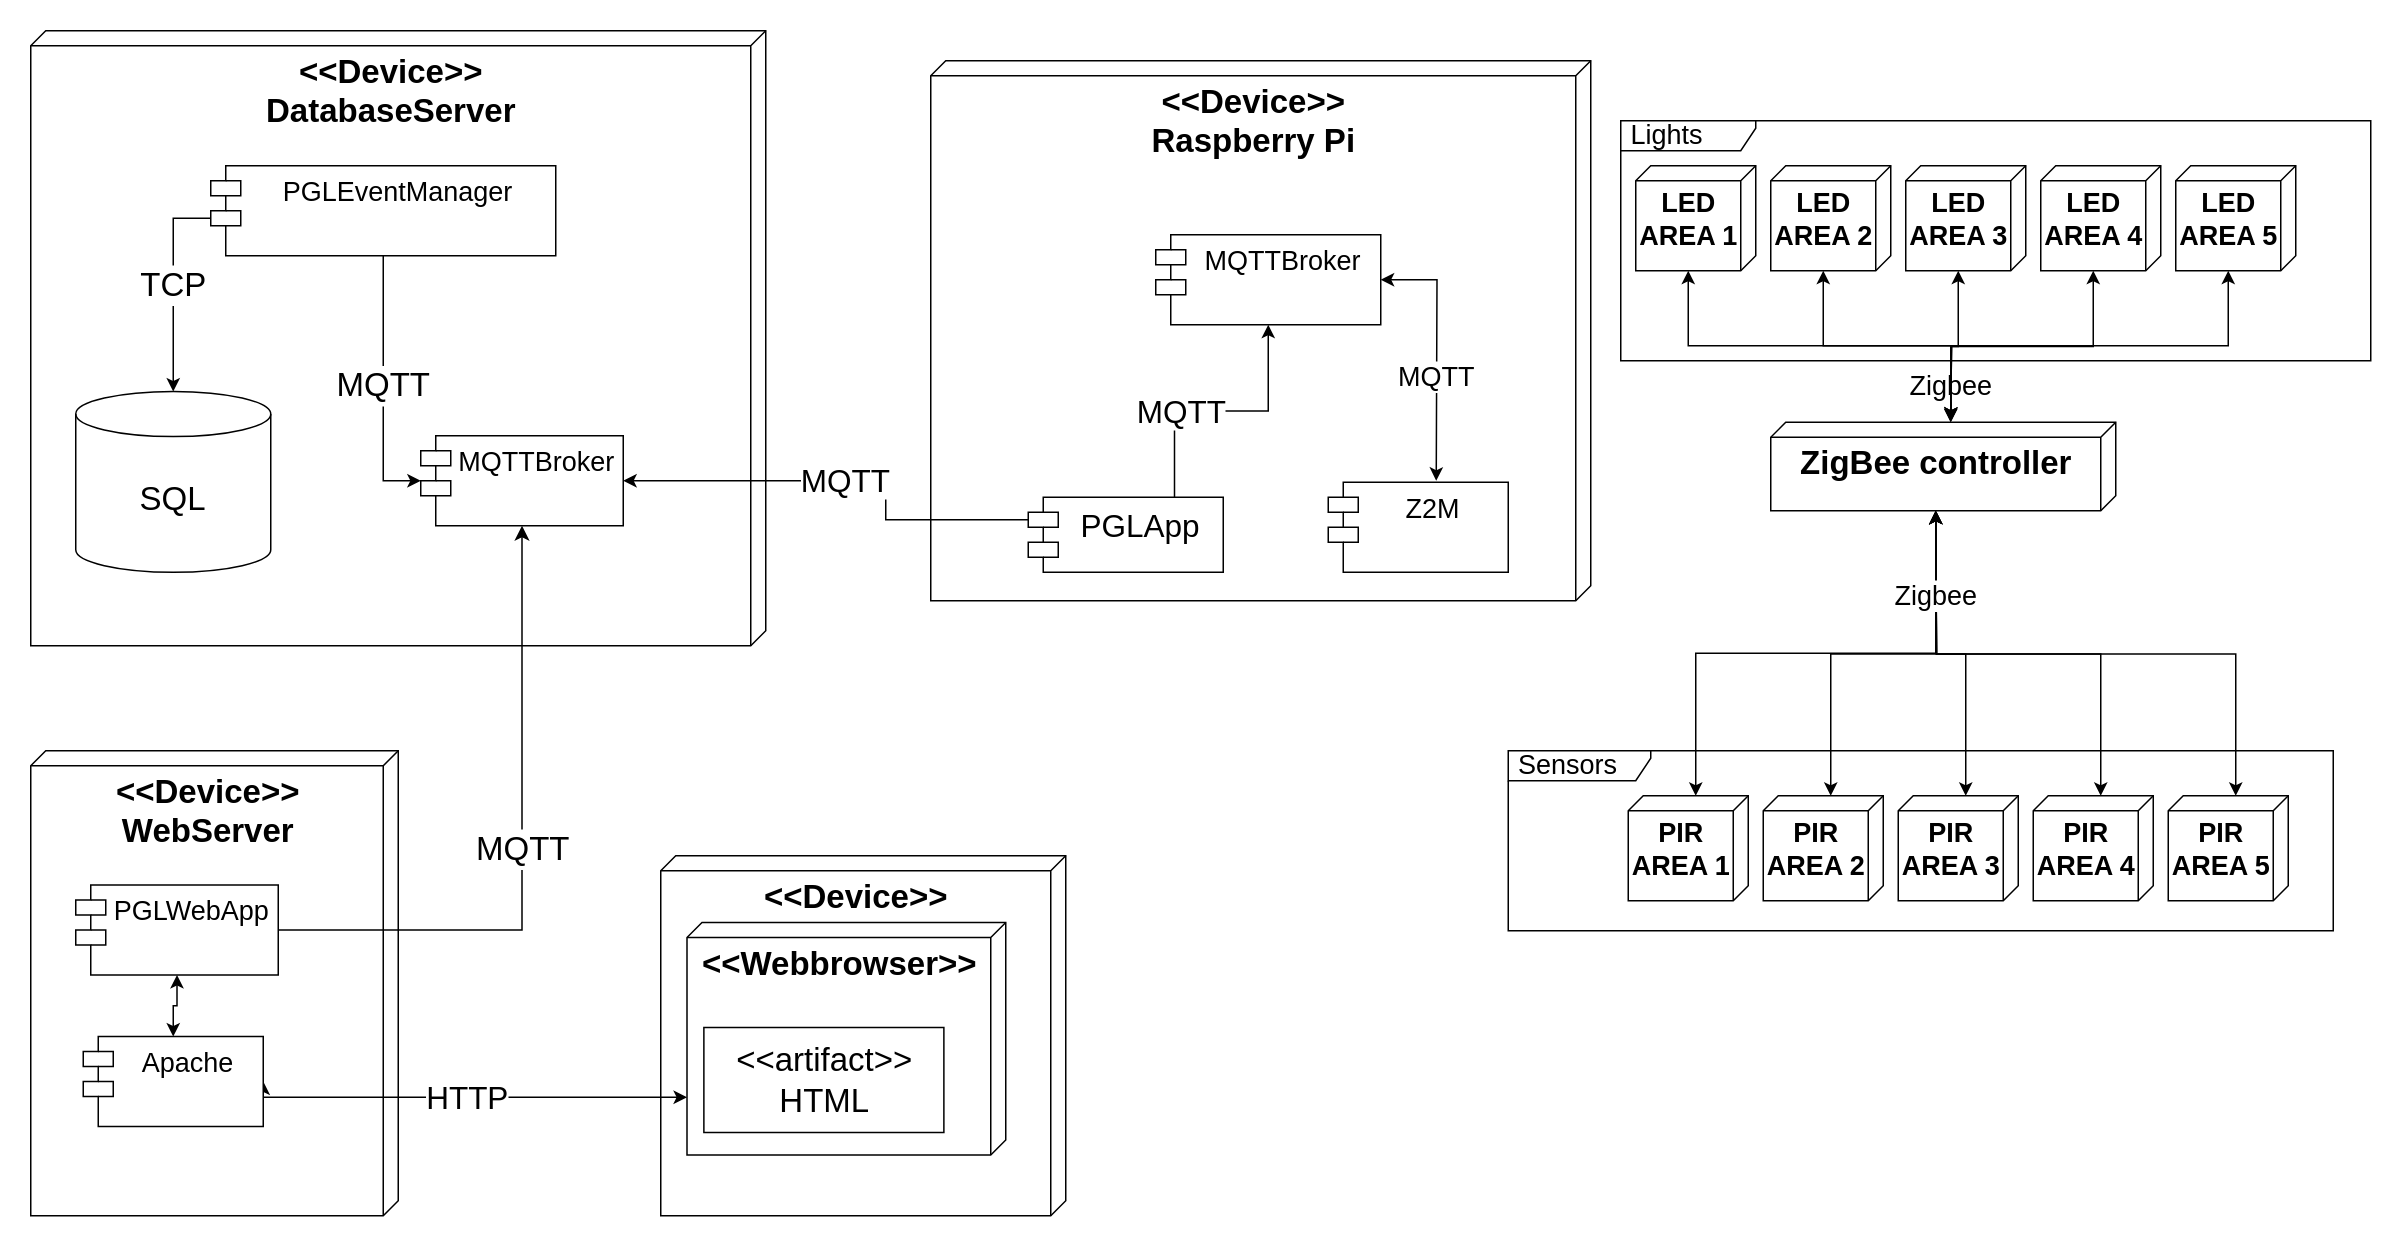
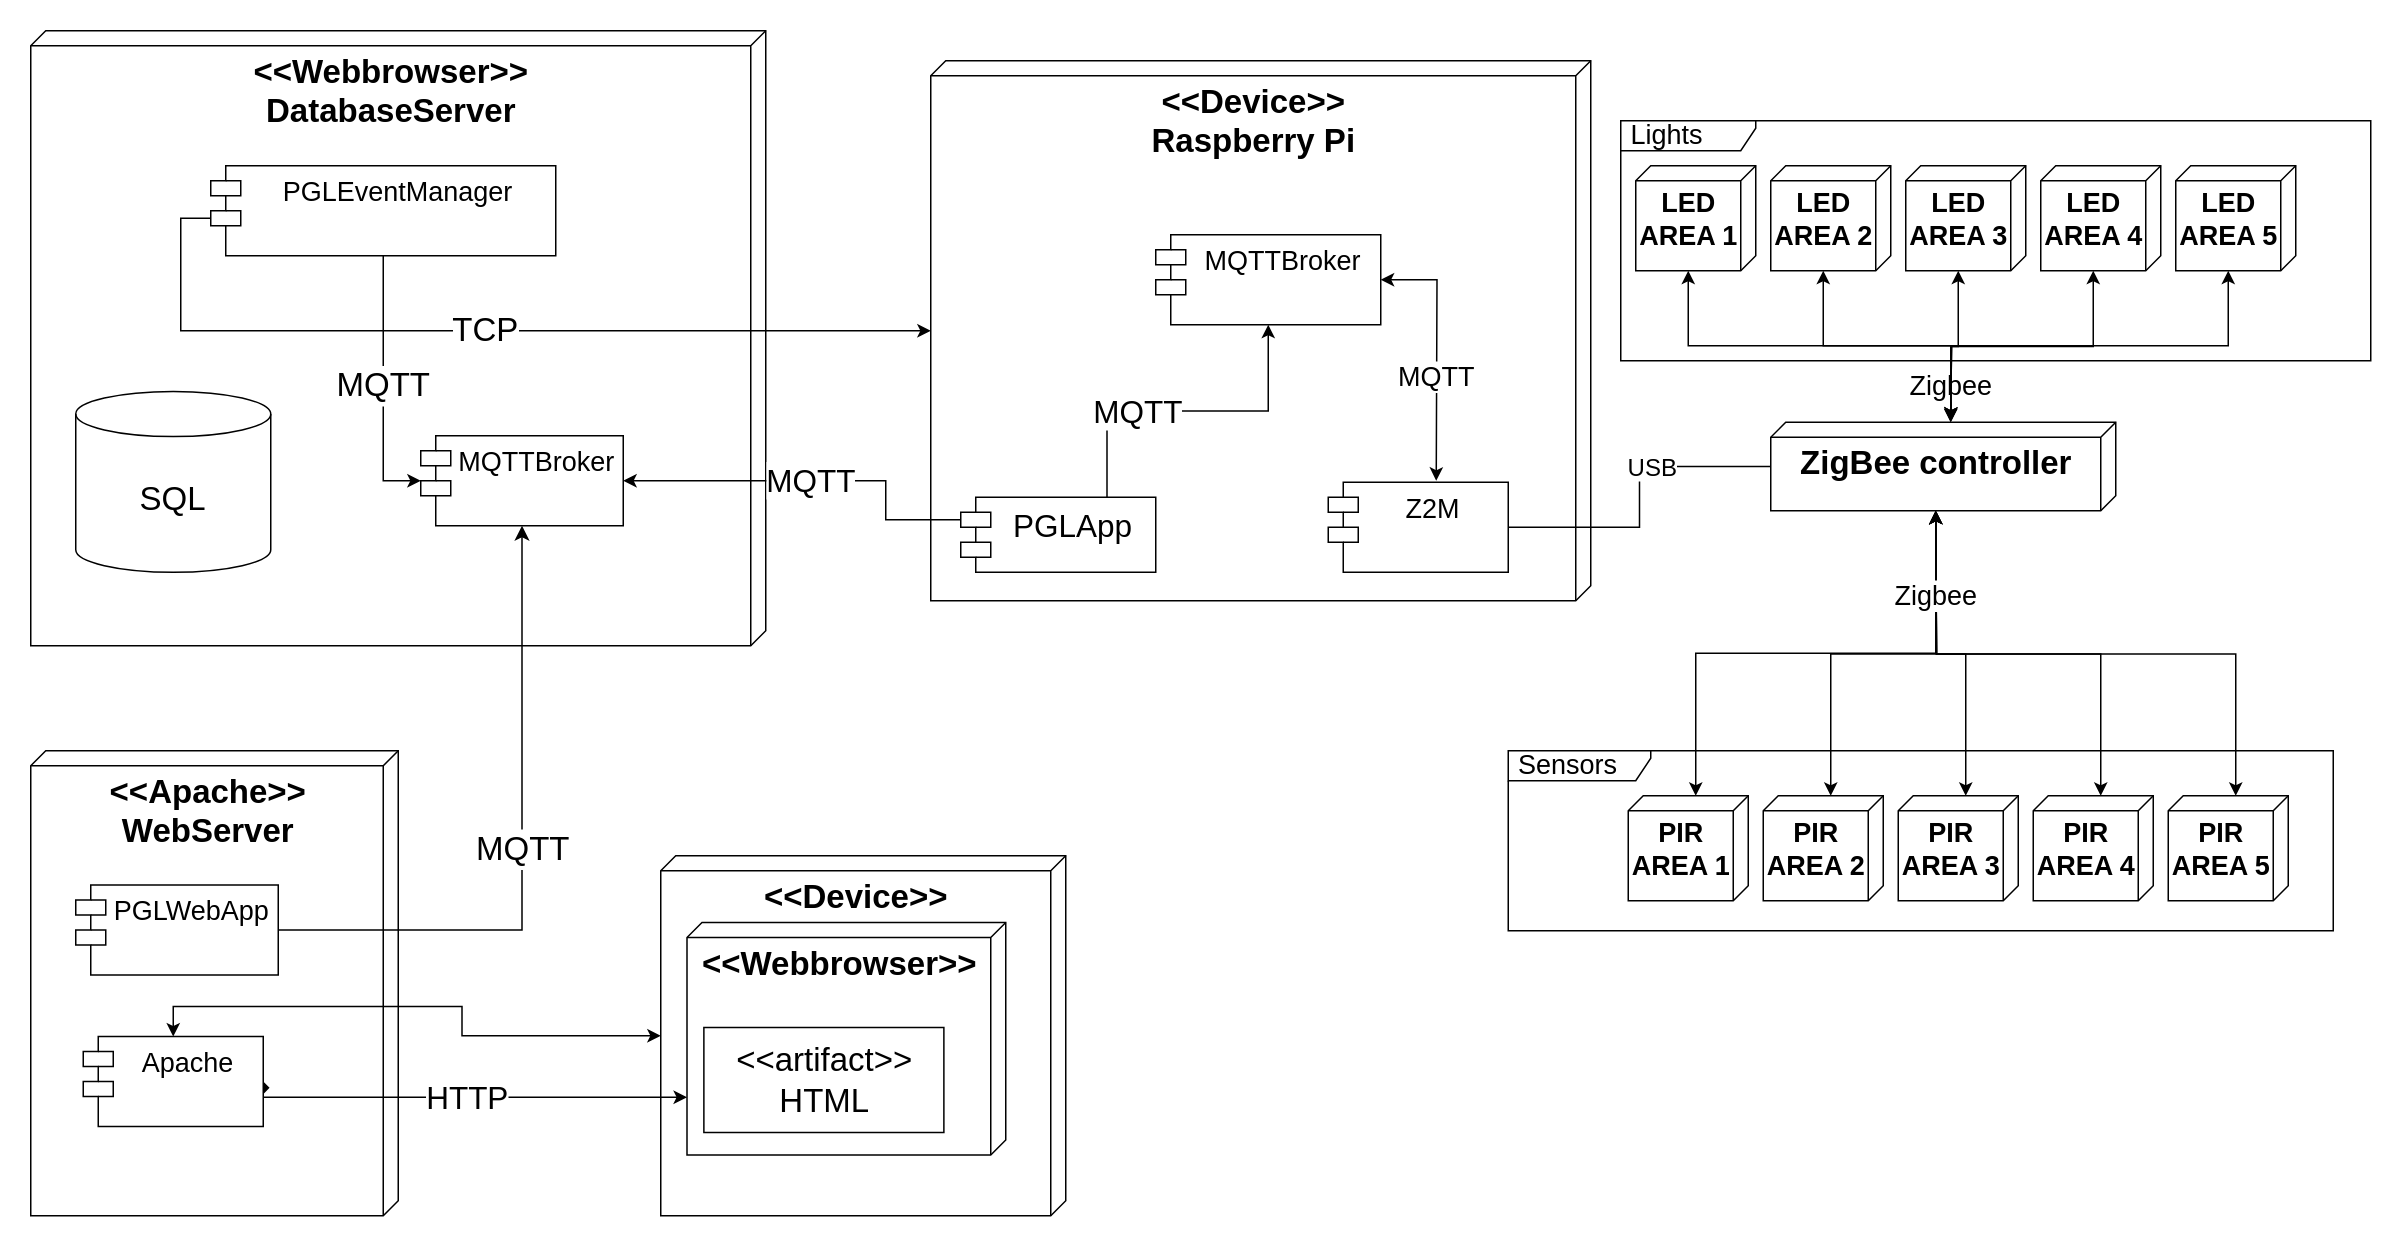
node "<<Device>> DatabaseServer": label "<<Device>> DatabaseServer" -> "<<Webbrowser>> DatabaseServer"
edge "PGLEventManager" -> "SQL": now "PGLEventManager" -> "<<Device>> Raspberry Pi"
edge "ZigBee controller" -- "Z2M": added, label "USB"
node "PGLApp": moved (1126, 535) -> (1058, 535)
node "<<Device>> WebServer": label "<<Device>> WebServer" -> "<<Apache>> WebServer"
edge "PGLWebApp" -- "Apache": now "<<Device>> User client" -- "Apache"
edge "<<Webbrowser>>" -- "Apache": arrowhead classic -> diamond
